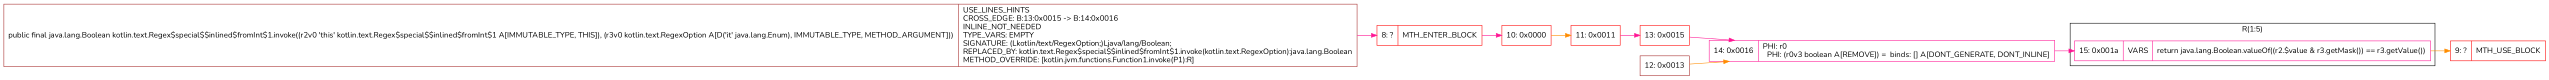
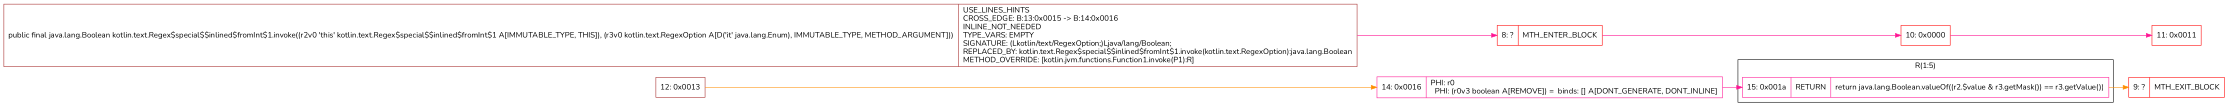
edge "10: 0x0000" -> "11: 0x0011": color darkorange -> deeppink
node "13: 0x0015": removed
node "15: 0x001a": text "VARS" -> "RETURN"
node "9: ?": text "MTH_USE_BLOCK" -> "MTH_EXIT_BLOCK"
